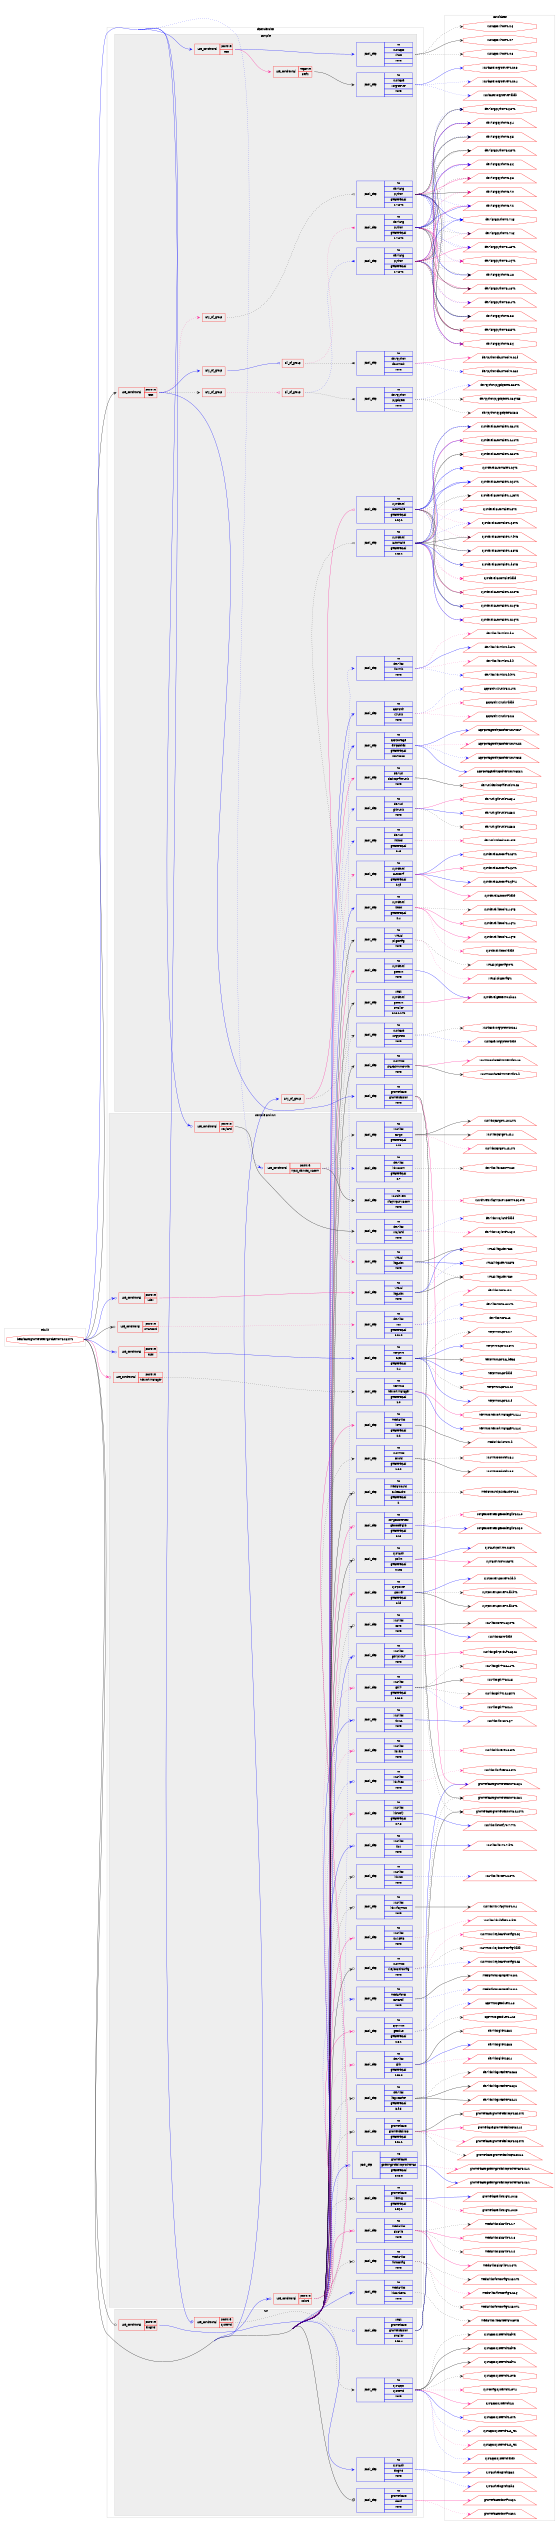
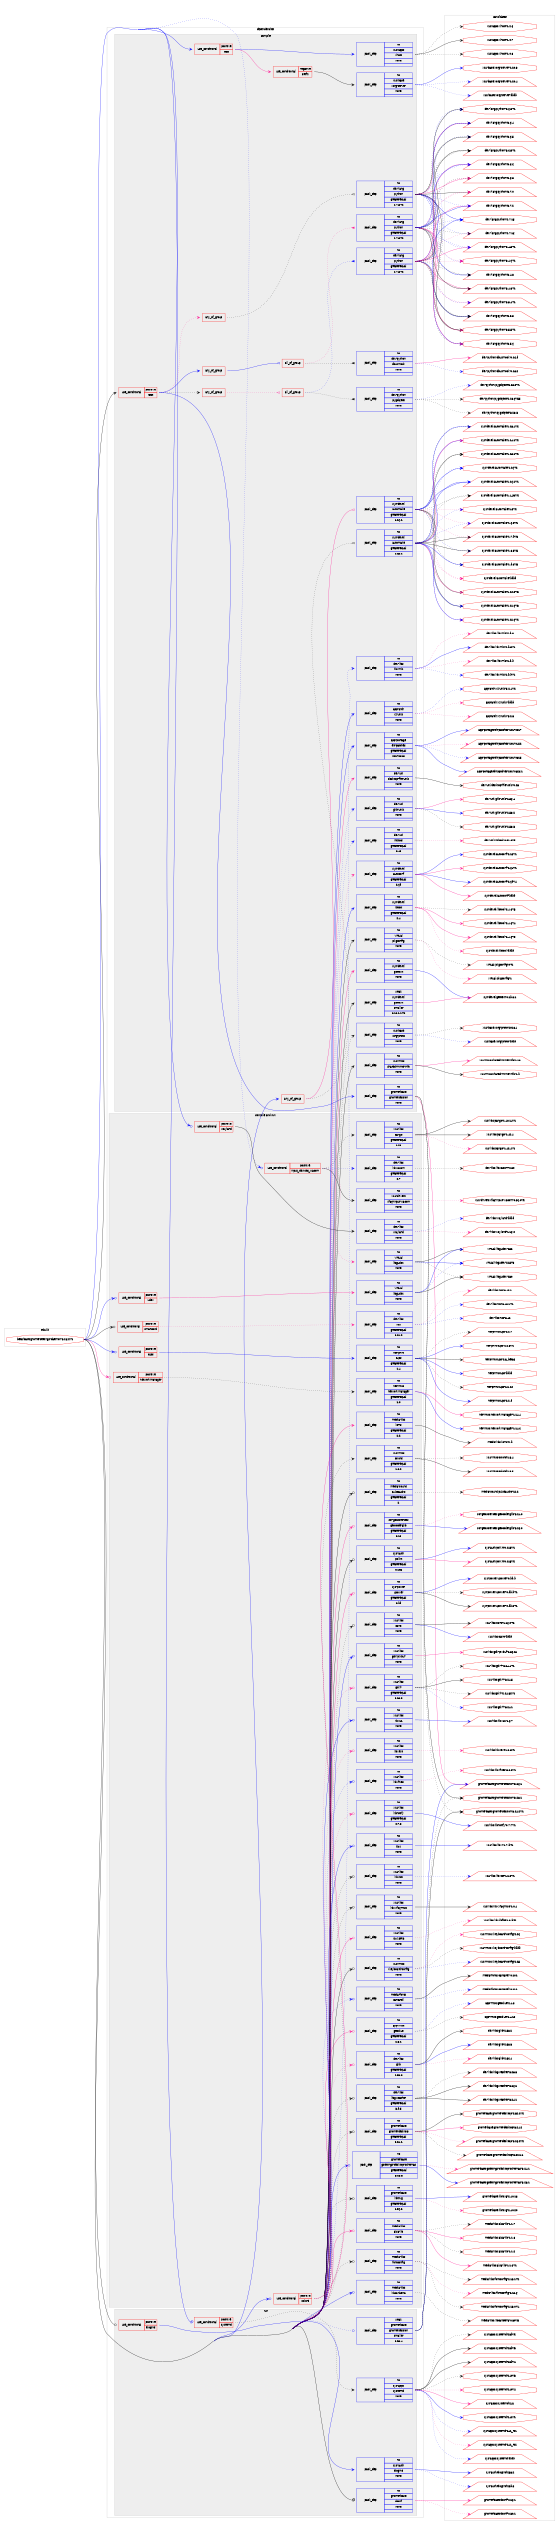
node "sys-auth/nss-0.115-r2": label "sys-auth/nss-0.115-r2" -> "sys-auth/polkit-0.115-r2"
node "sys-config/systemd-240-r4": label "sys-config/systemd-240-r4" -> "sys-apps/systemd-240-r4"
